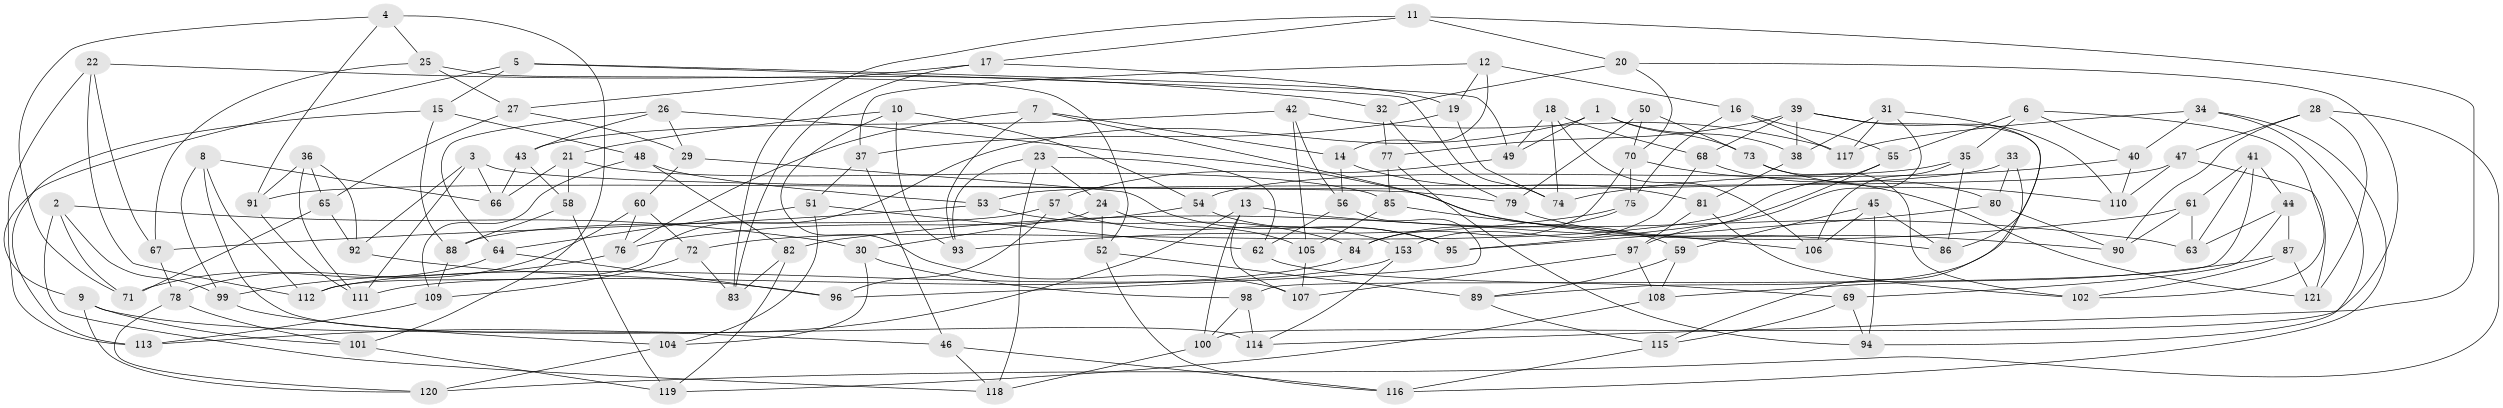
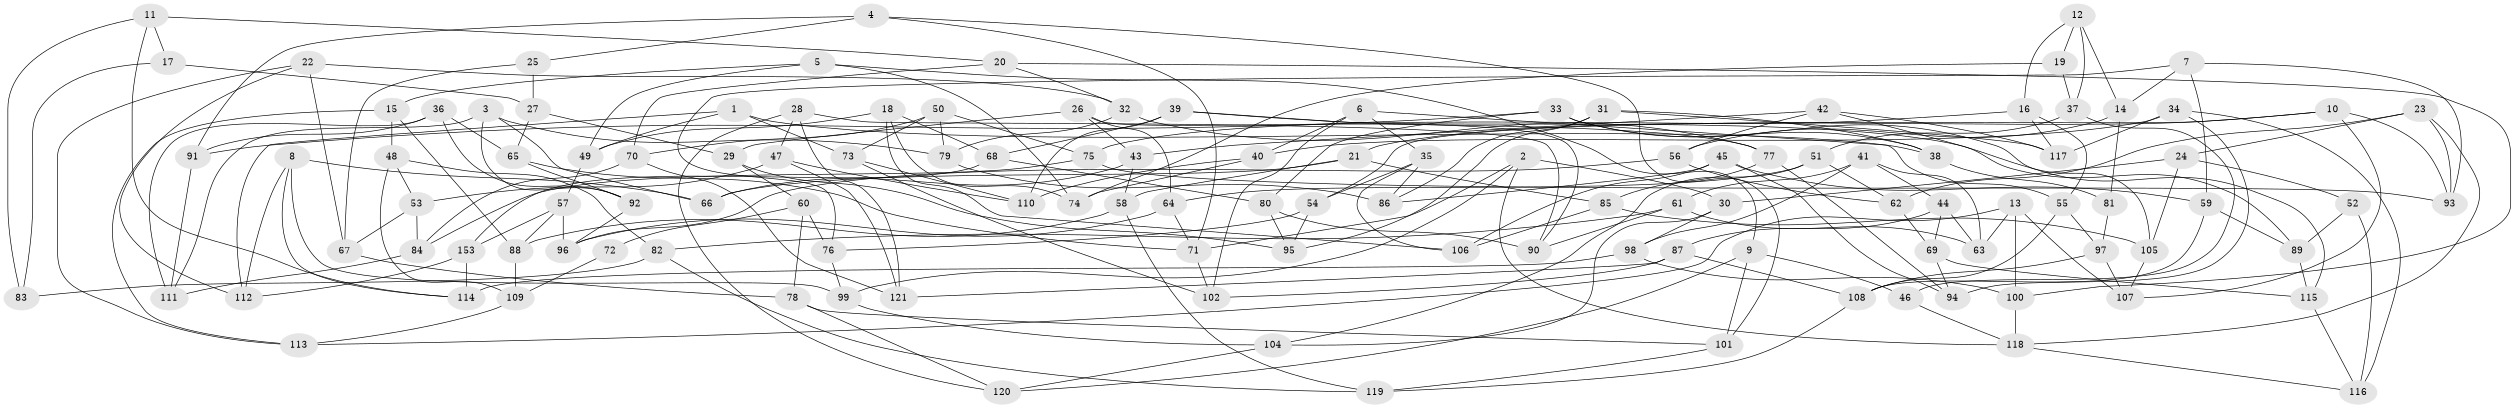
edge "17" -- "19": removed
edge "25" -- "52": removed
edge "39" -- "38": now "33" -- "38"
edge "70" -- "75": now "50" -- "75"
edge "55" -- "72": now "55" -- "108"
edge "72" -- "83": removed
edge "81" -- "102": now "71" -- "102"
edge "46" -- "116": now "118" -- "116"
